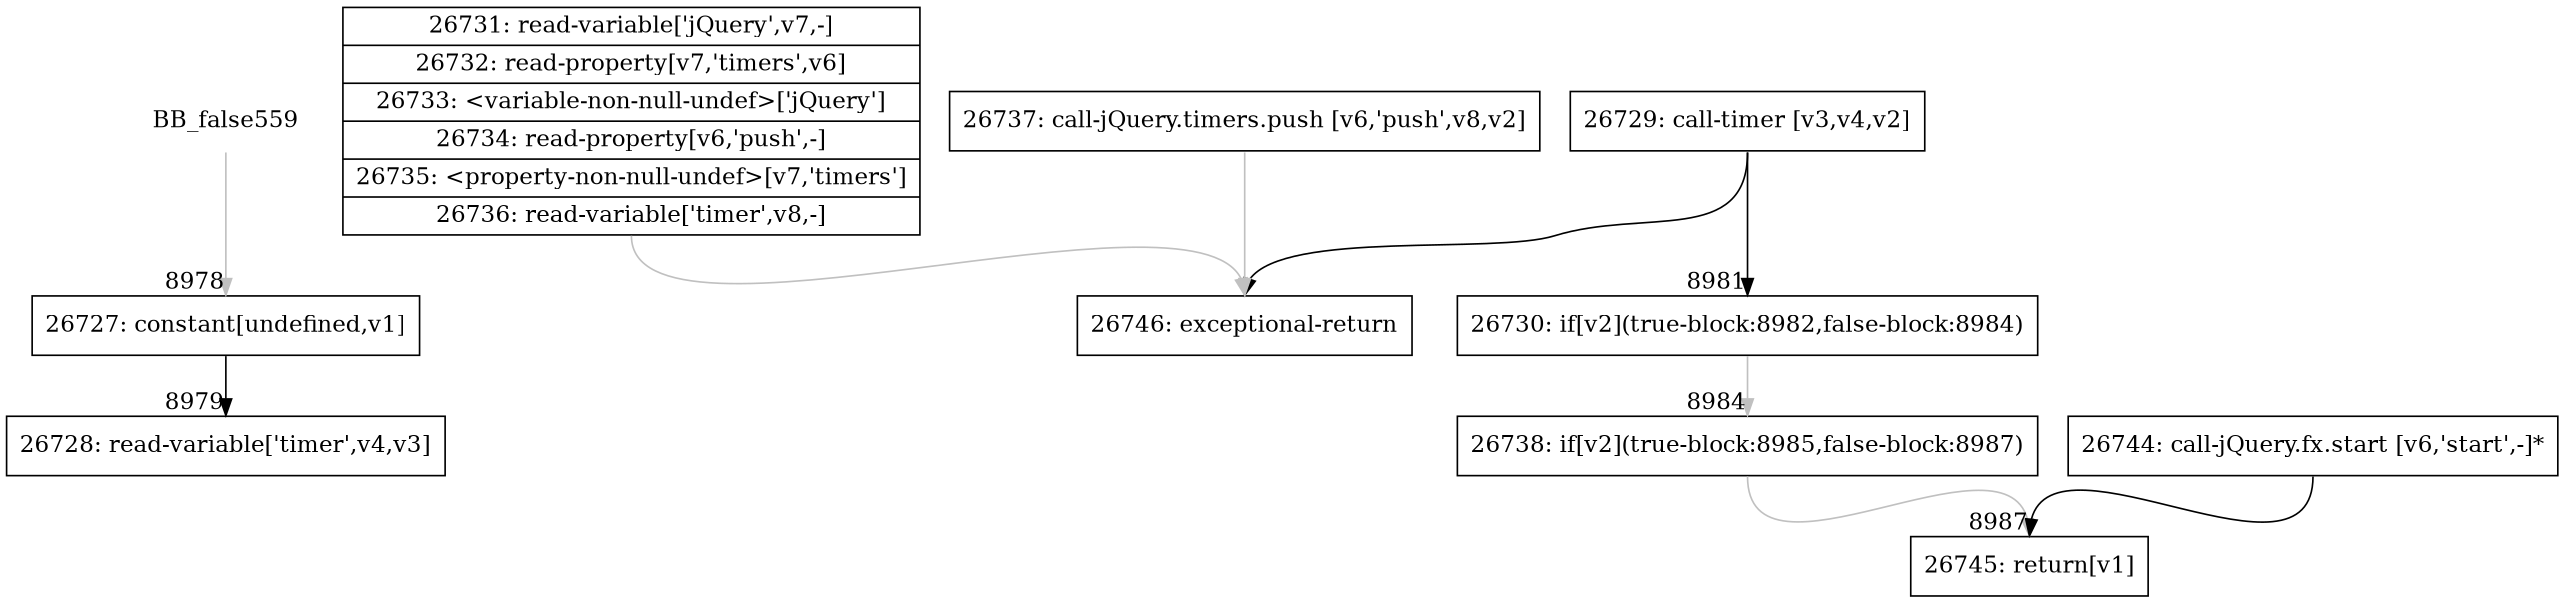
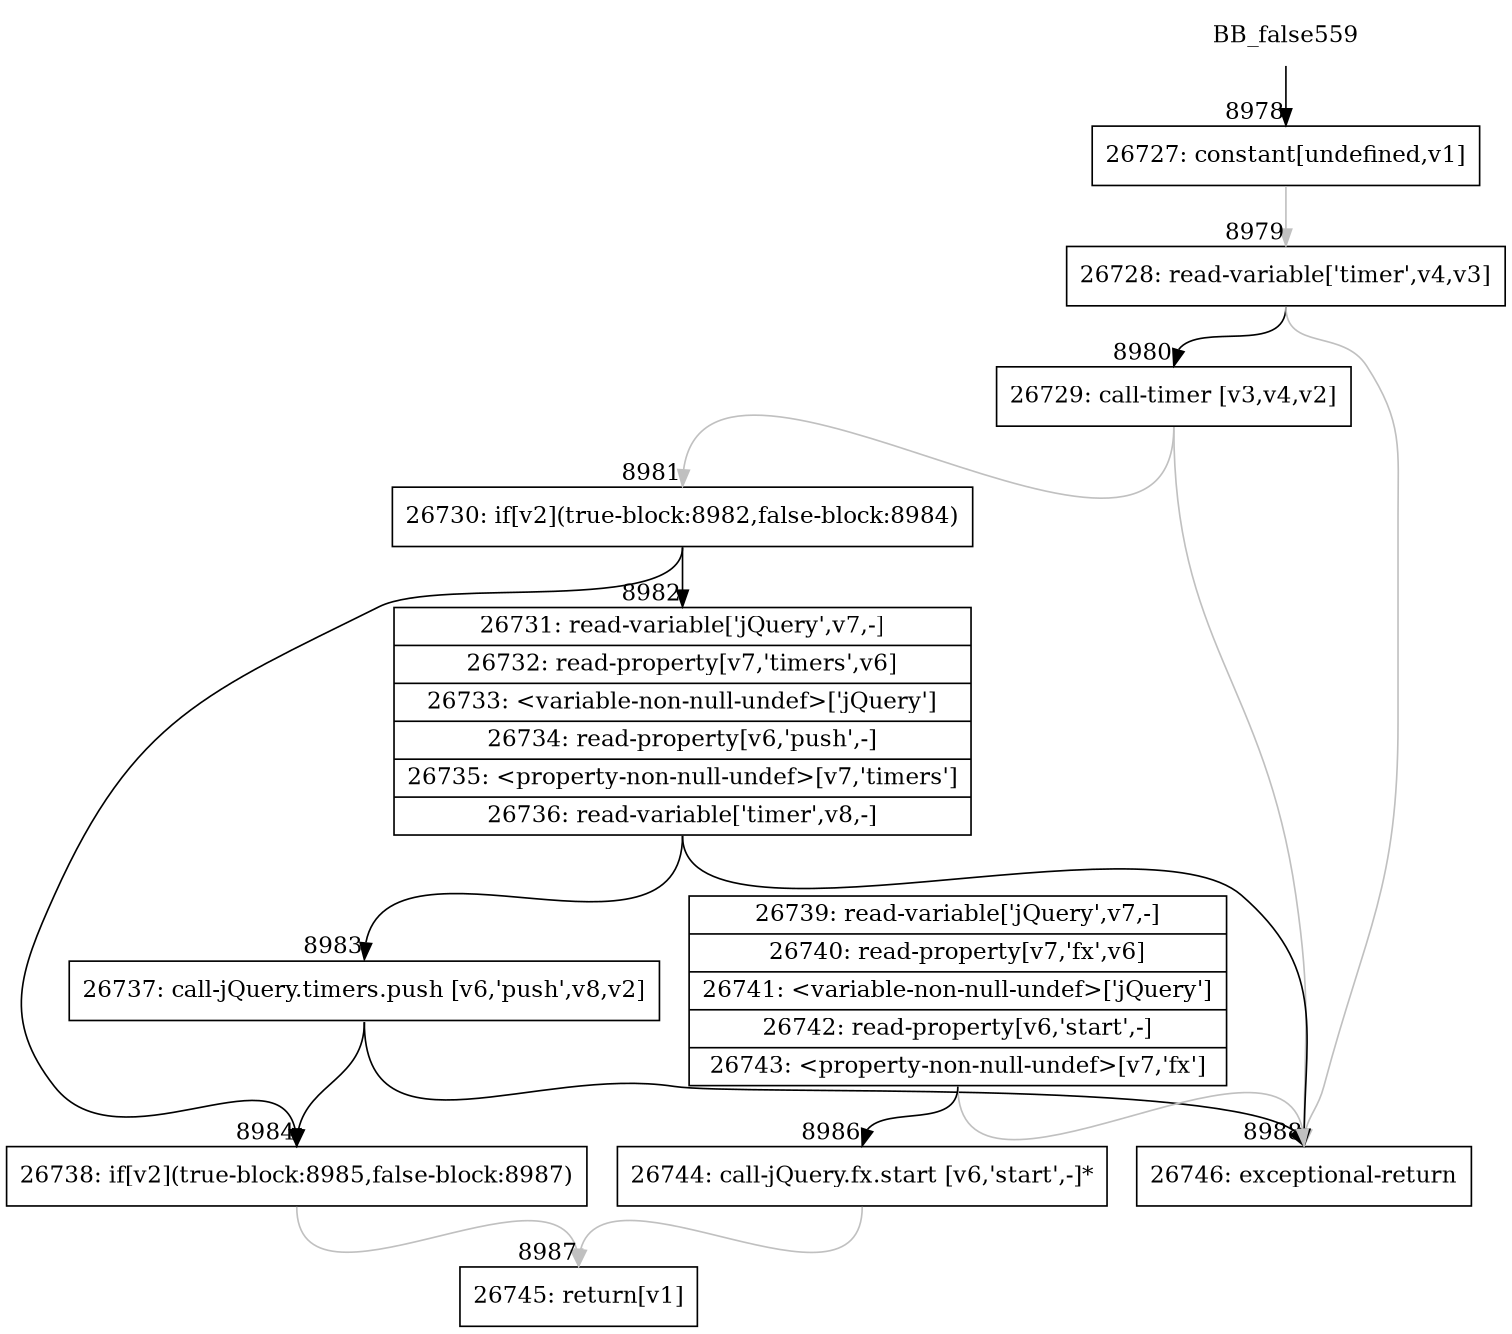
edge "BB_false559" -> "26727: constant[undefined,v1]": color gray -> black
edge "26737: call-jQuery.timers.push [v6,'push',v8,v2]" -> "26746: exceptional-return": color gray -> black
edge "26729: call-timer [v3,v4,v2]" -> "26730: if[v2](true-block:8982,false-block:8984)": color black -> gray
edge "26729: call-timer [v3,v4,v2]" -> "26746: exceptional-return": color black -> gray
edge "26731: read-variable['jQuery',v7,-]" -> "26746: exceptional-return": color gray -> black
edge "26728: read-variable['timer',v4,v3]" -> "26729: call-timer [v3,v4,v2]": added
edge "26727: constant[undefined,v1]" -> "26728: read-variable['timer',v4,v3]": color black -> gray
edge "26730: if[v2](true-block:8982,false-block:8984)" -> "26738: if[v2](true-block:8985,false-block:8987)": color gray -> black
edge "26744: call-jQuery.fx.start [v6,'start',-]*" -> "26745: return[v1]": color black -> gray
edge "26730: if[v2](true-block:8982,false-block:8984)" -> "26731: read-variable['jQuery',v7,-]": added
edge "26728: read-variable['timer',v4,v3]" -> "26746: exceptional-return": added
edge "26731: read-variable['jQuery',v7,-]" -> "26737: call-jQuery.timers.push [v6,'push',v8,v2]": added
node "26739: read-variable['jQuery',v7,-]": added
edge "26737: call-jQuery.timers.push [v6,'push',v8,v2]" -> "26738: if[v2](true-block:8985,false-block:8987)": added
